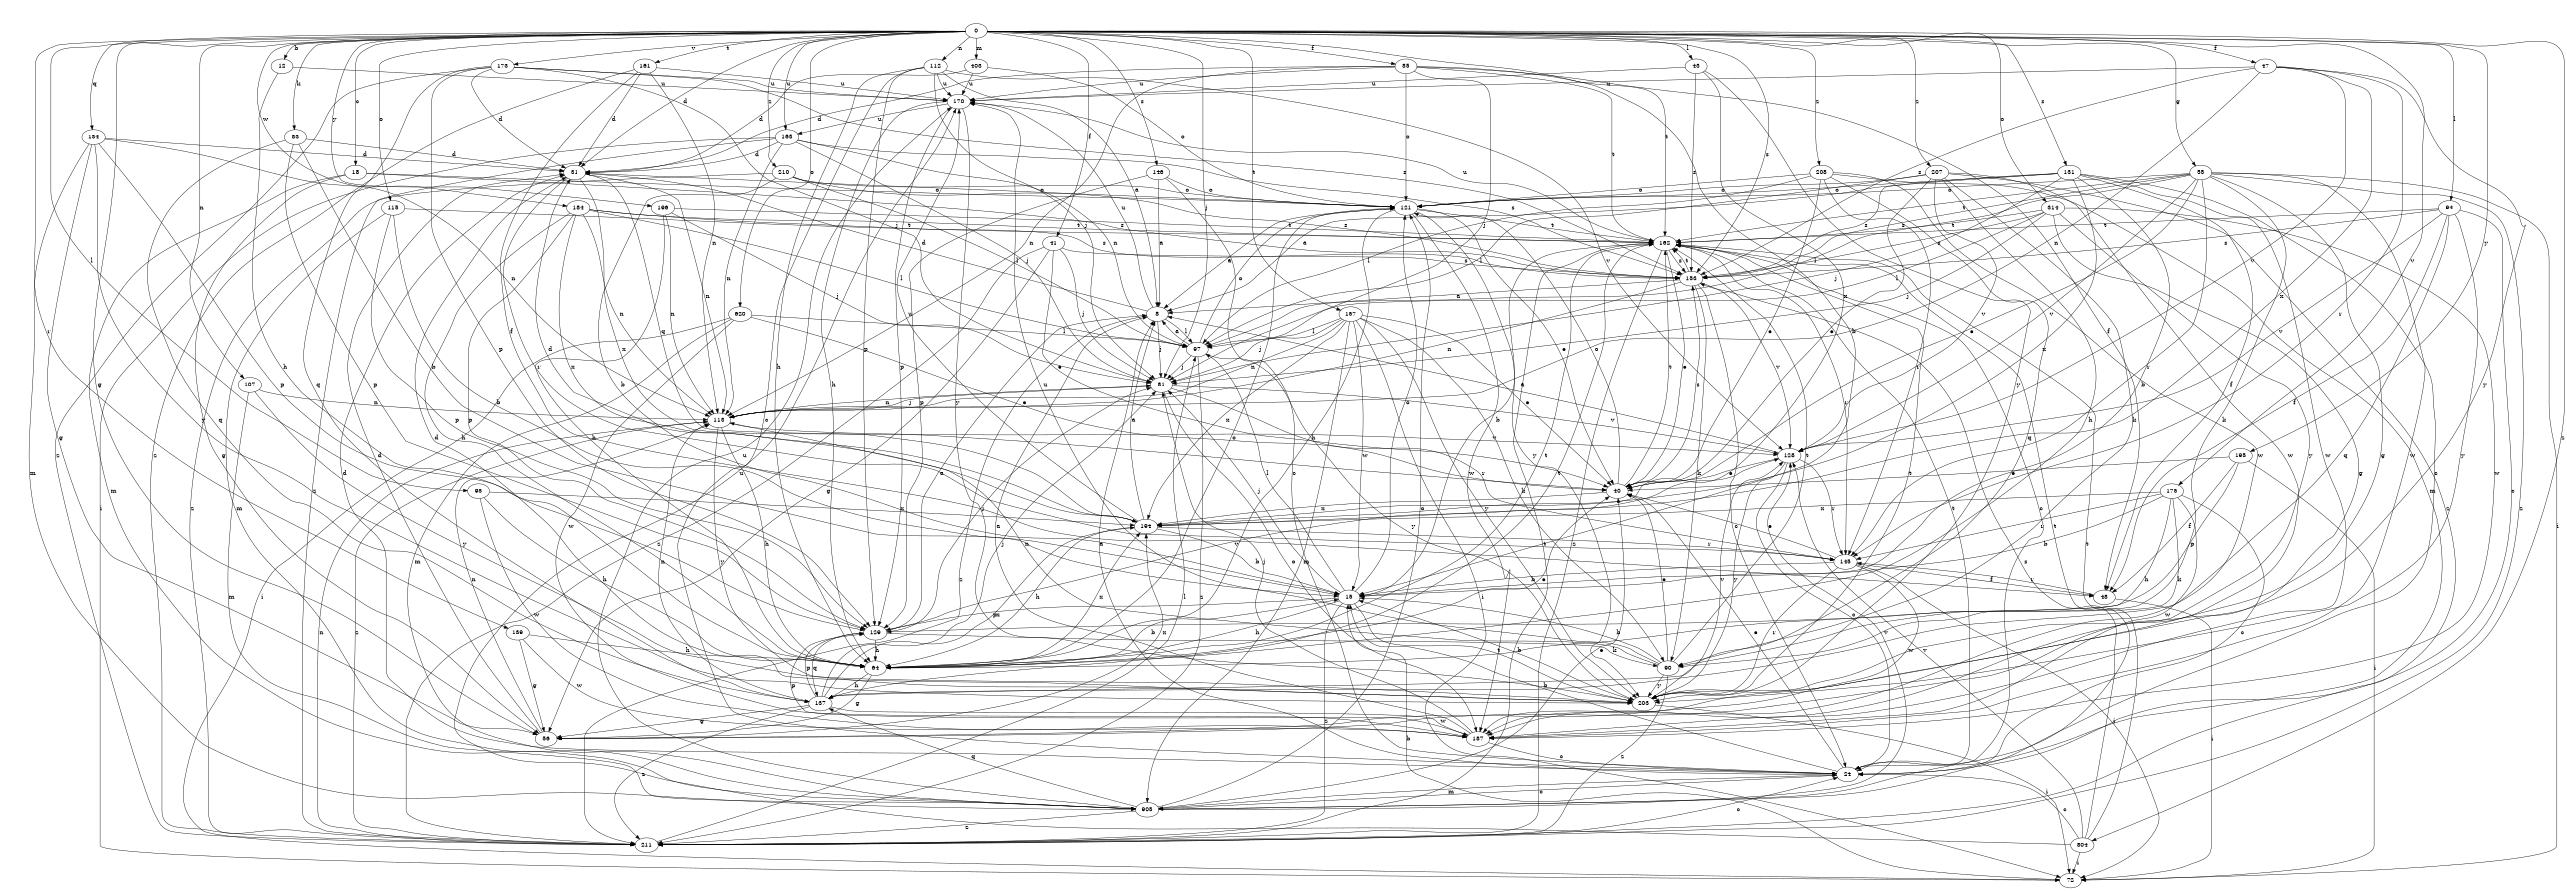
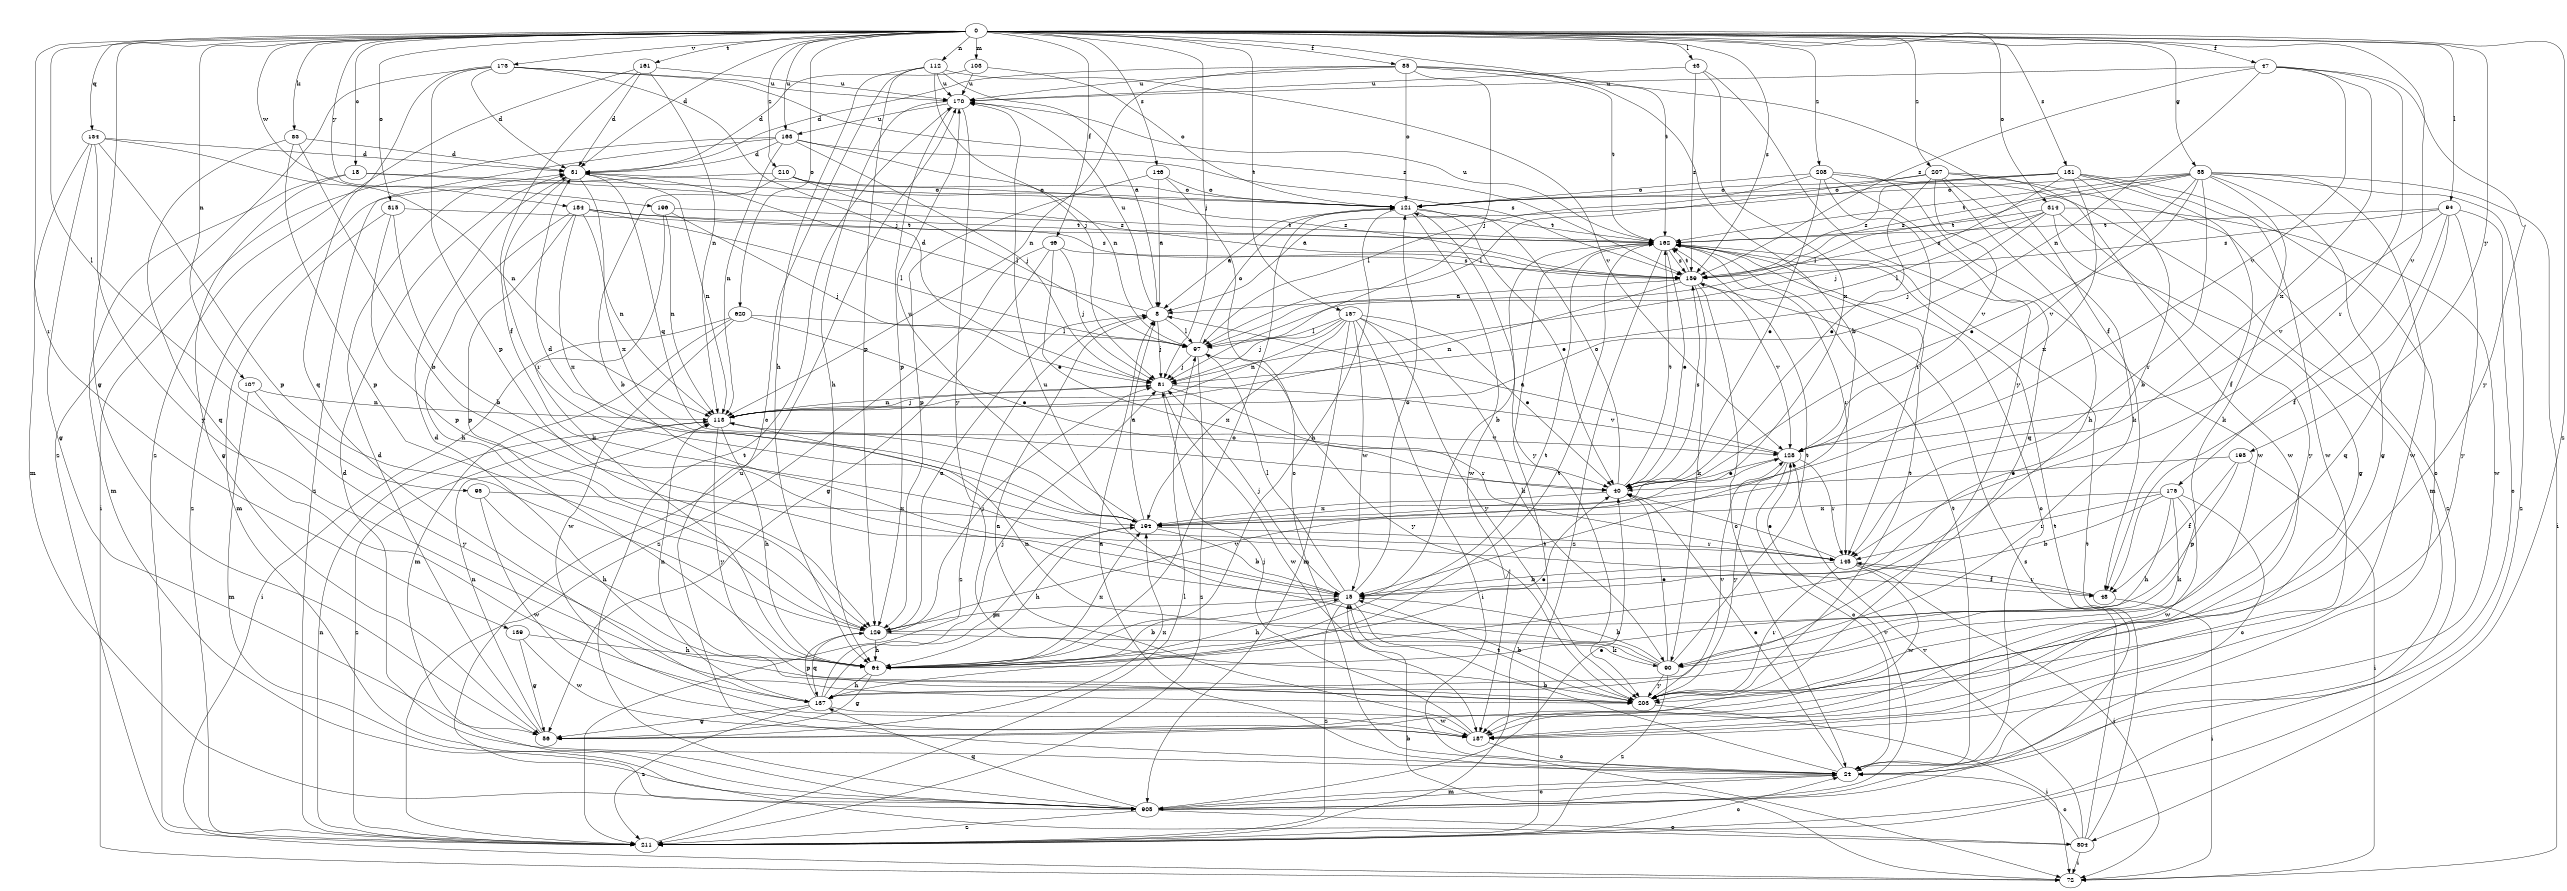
node "12": removed
node "403": label "403" -> "103"
node "115": label "115" -> "315"
node "41": label "41" -> "46"
node "153": label "153" -> "159"
edge "97" -> "8": removed, label "a"
edge "196" -> "64": label "h" -> "k"
edge "905" -> "170": label "u" -> "t"
edge "81" -> "187": label "o" -> "w"
edge "905" -> "121": now "905" -> "804"
edge "187" -> "129": removed, label "p"
